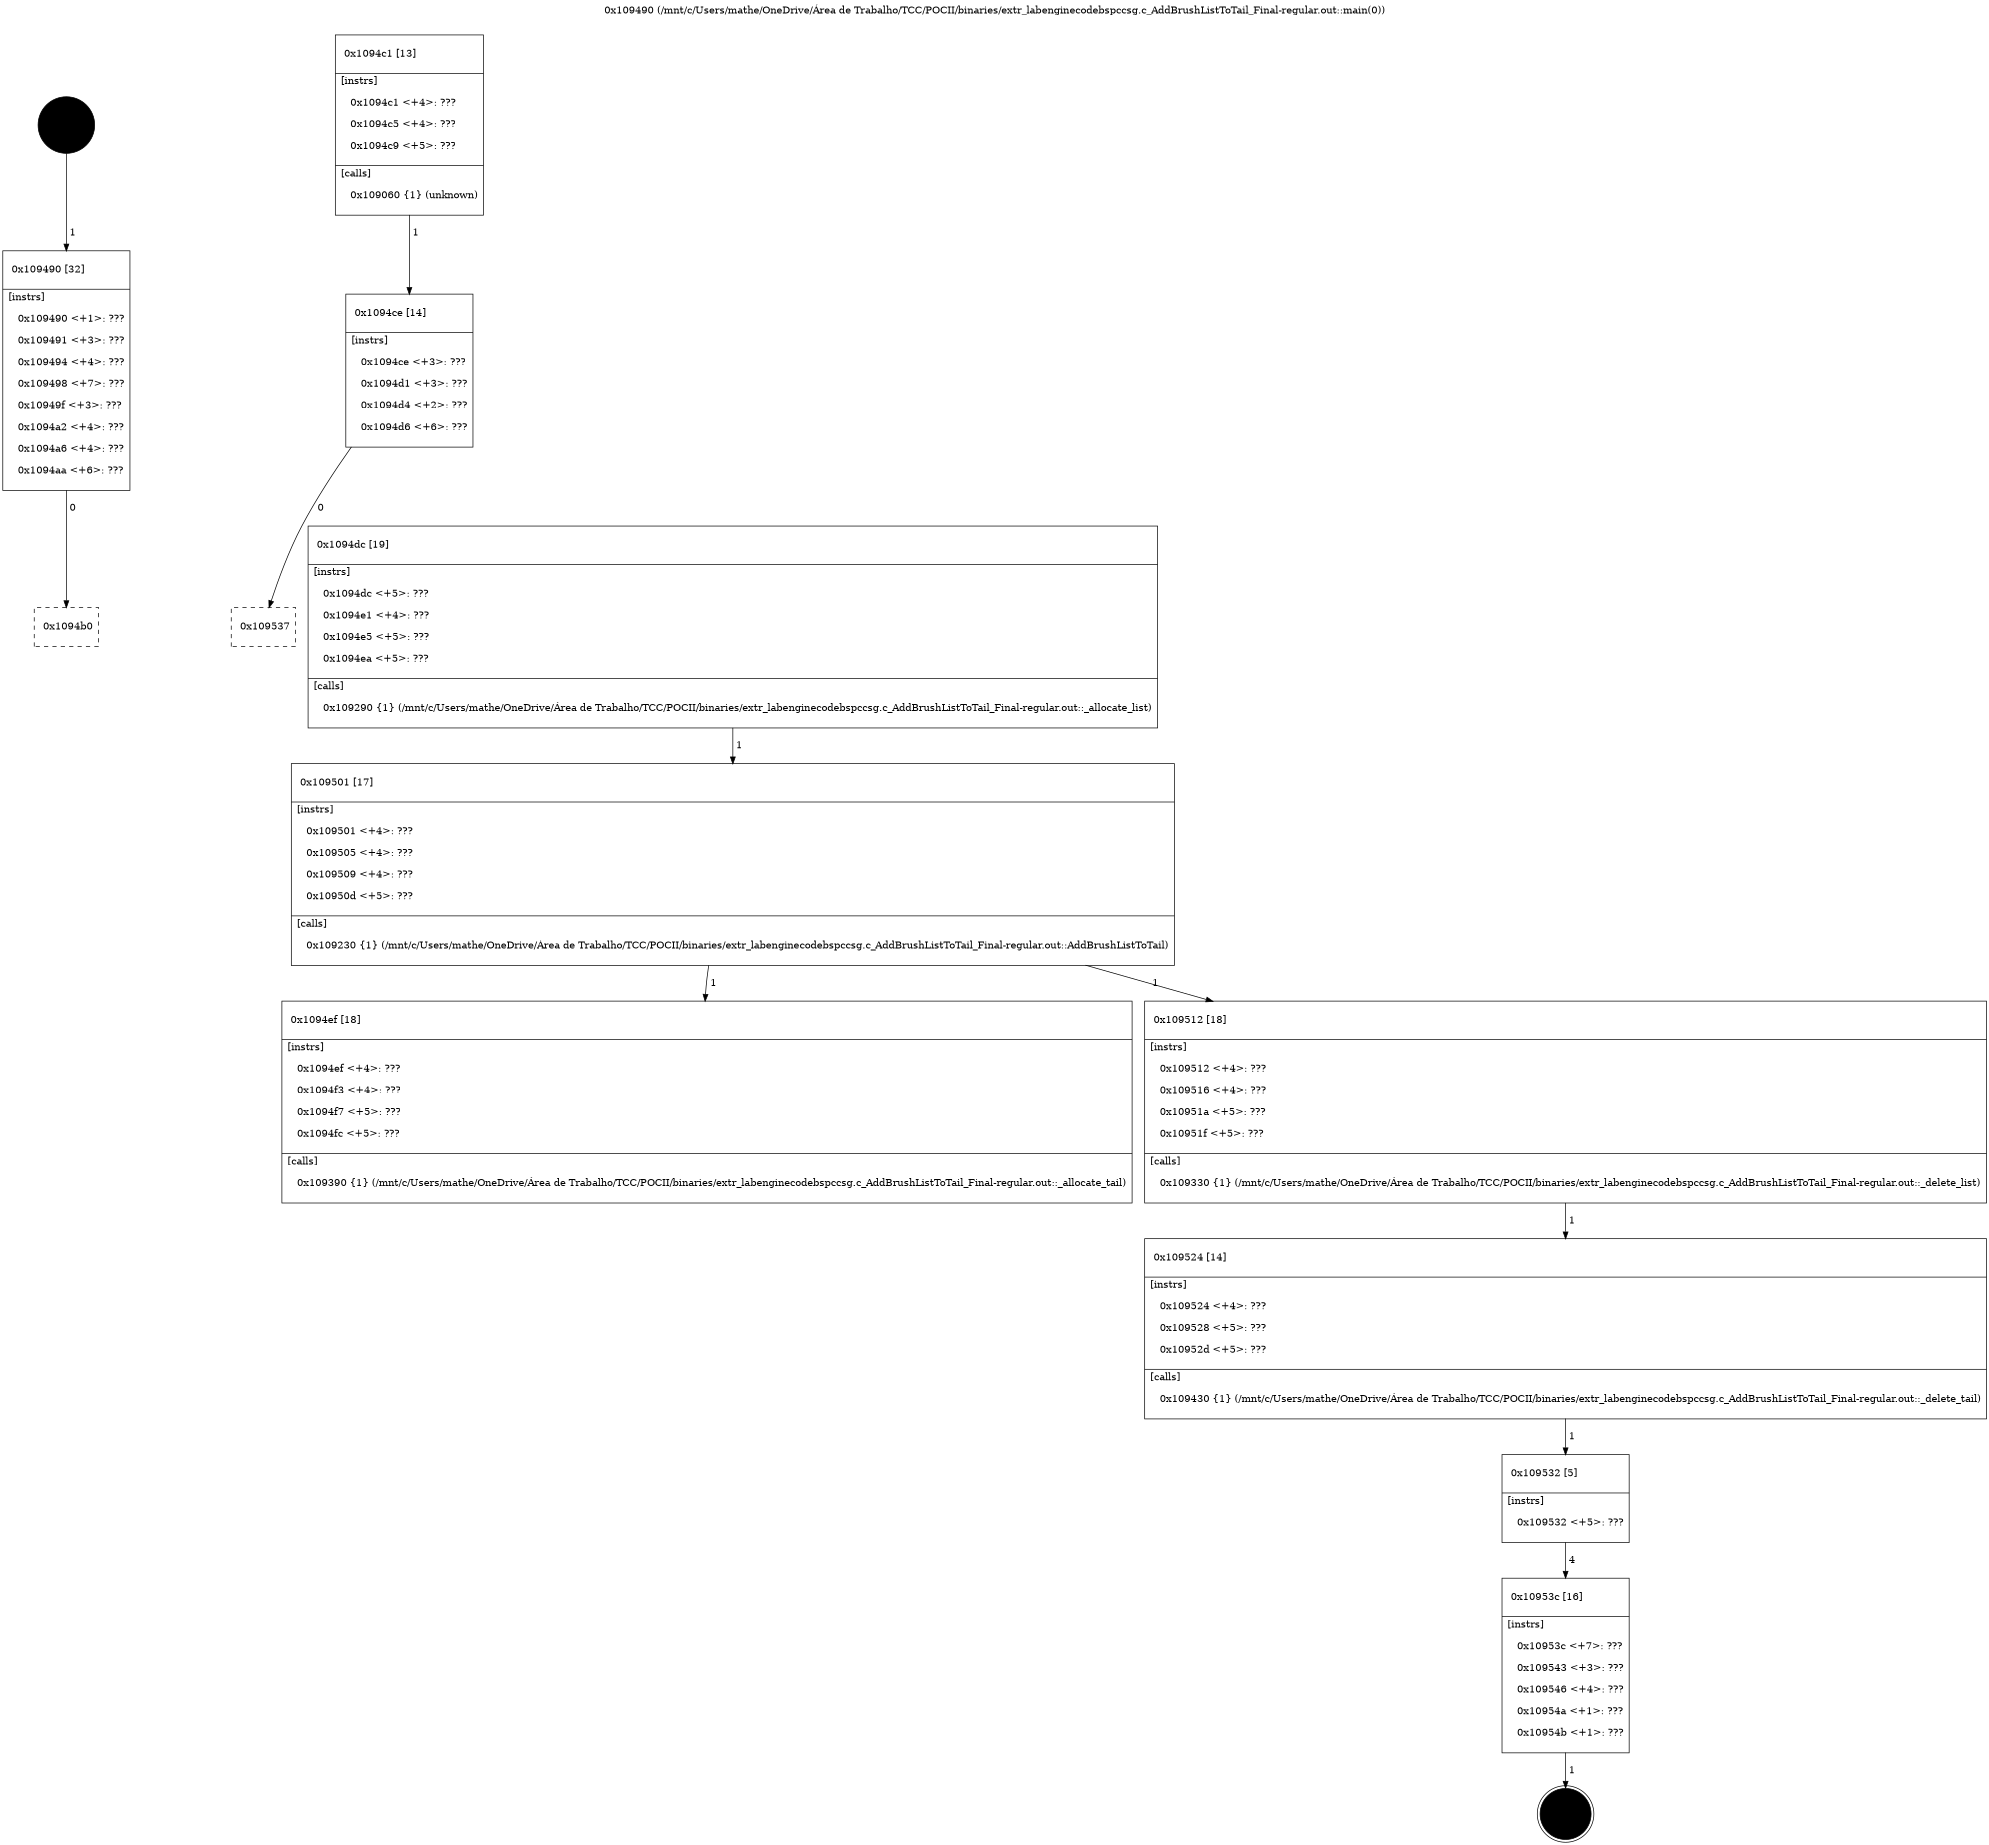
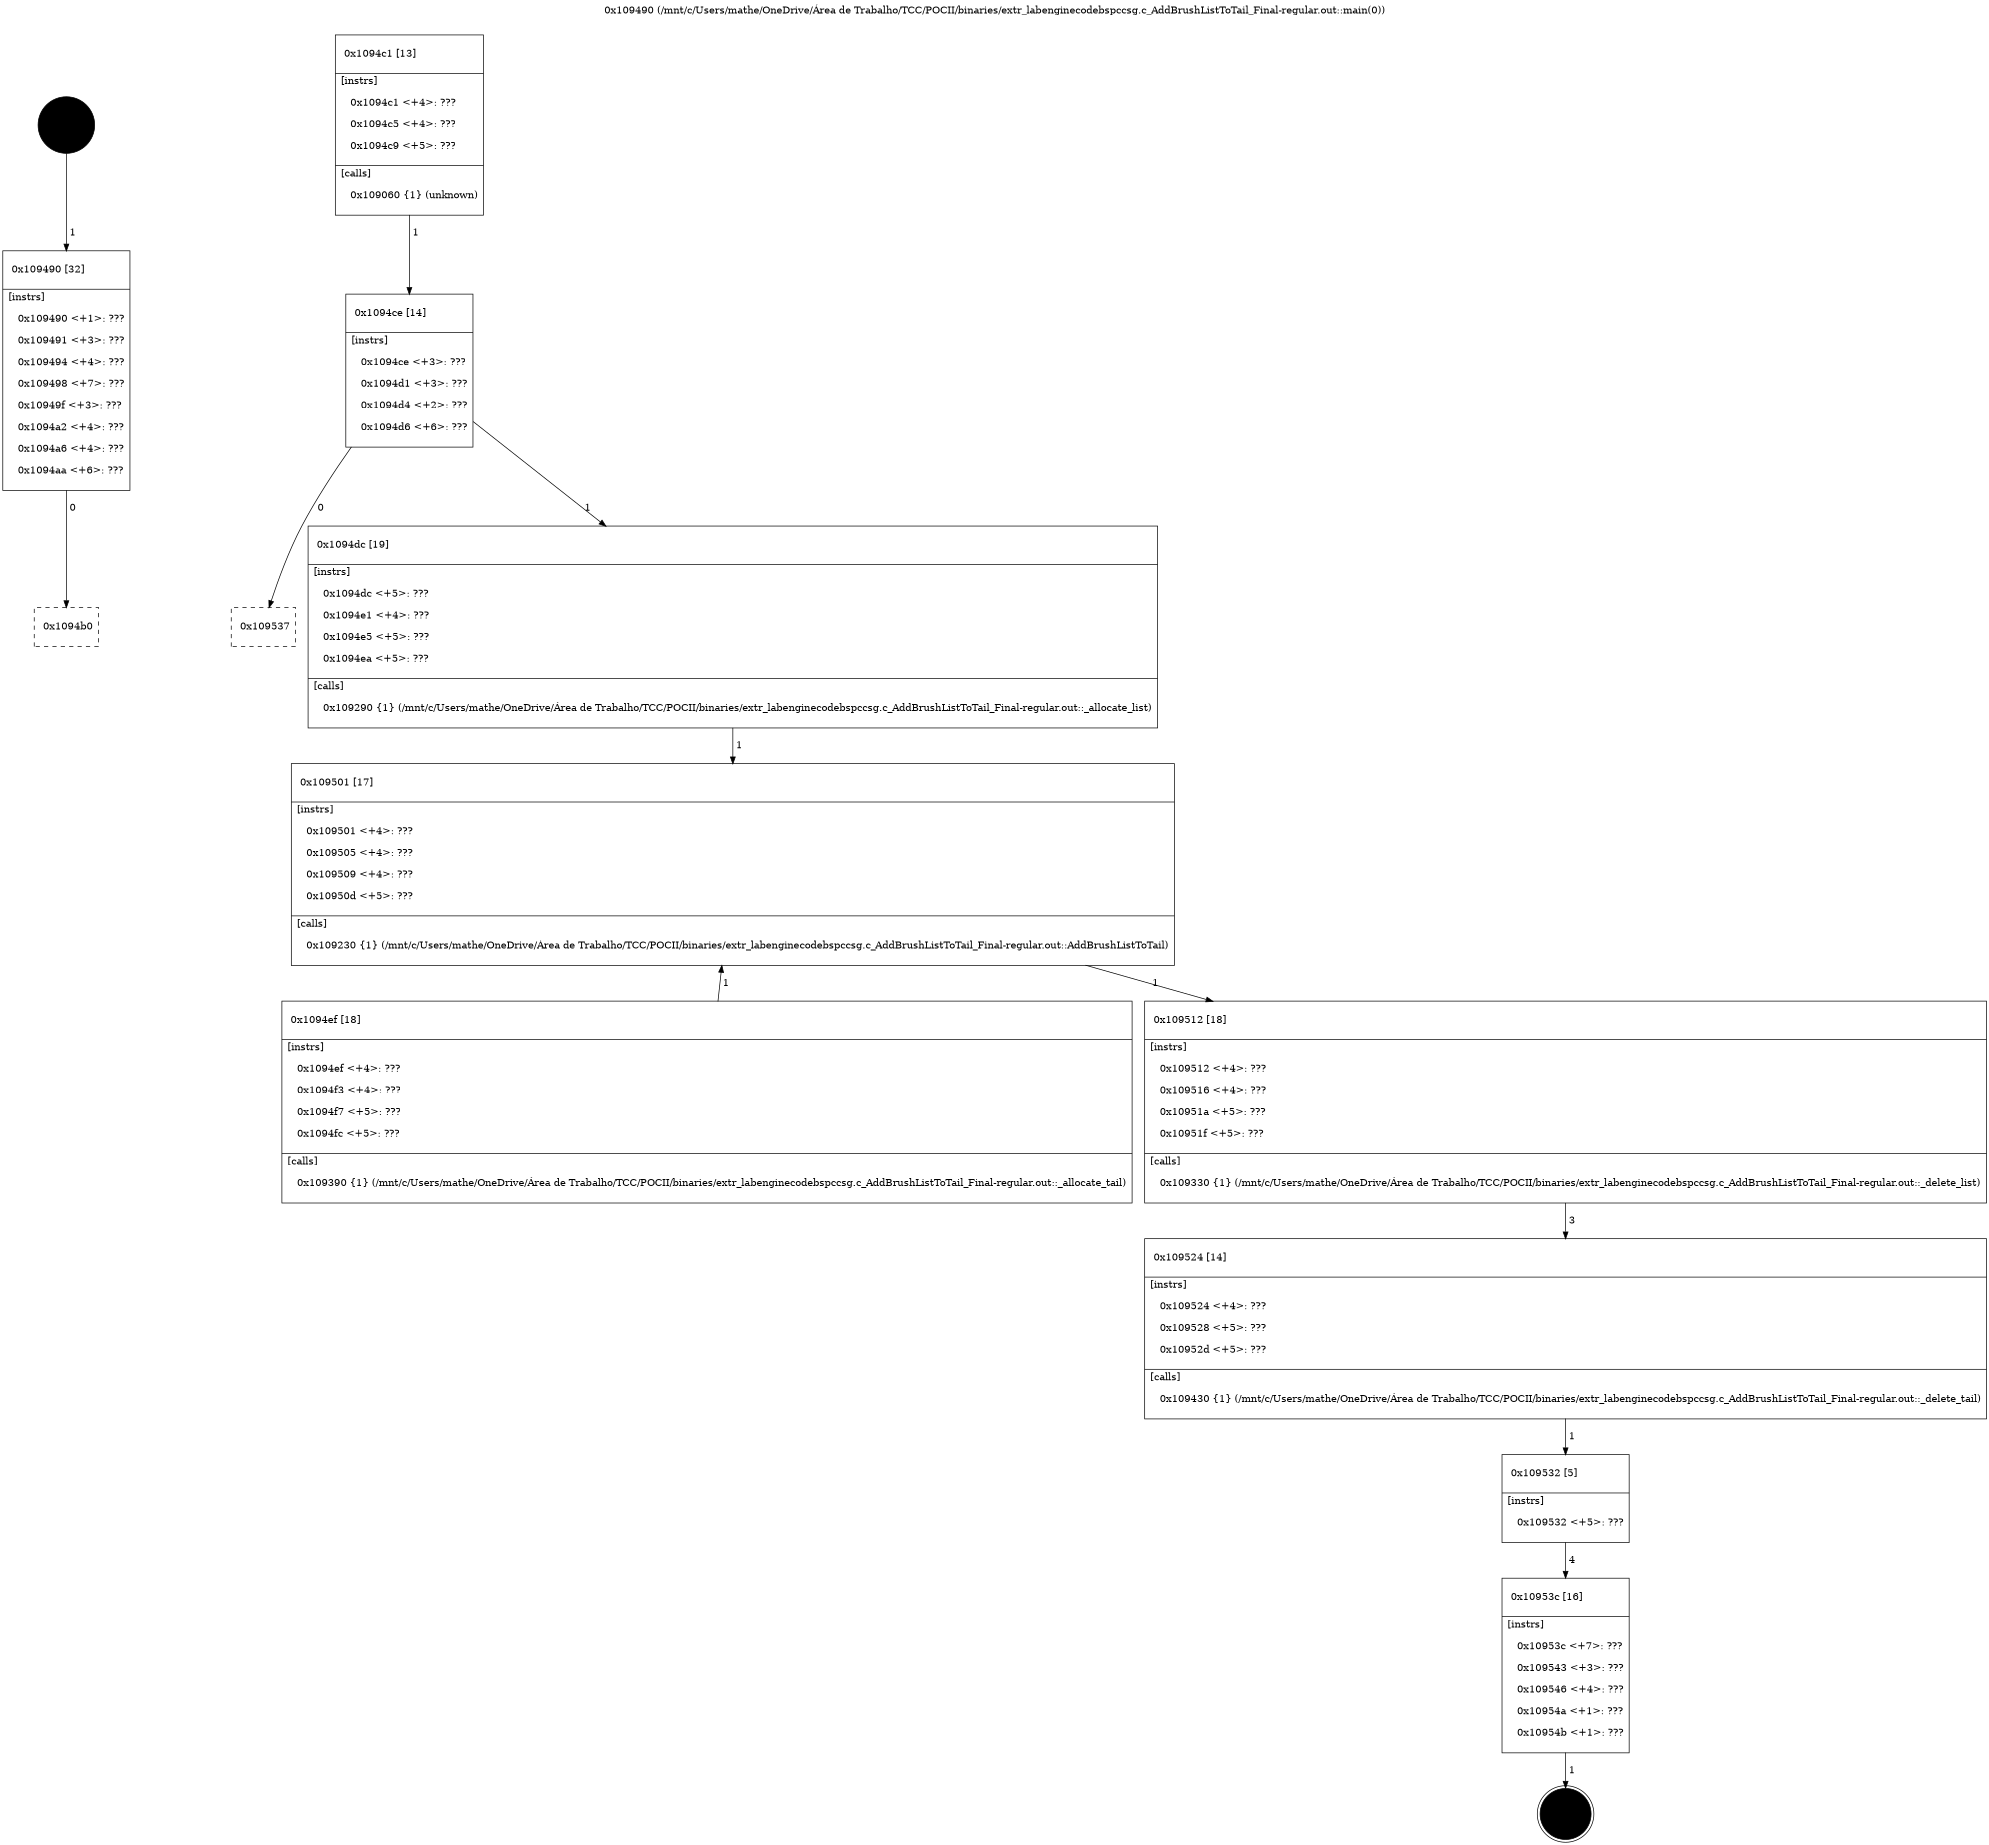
edge "0x1094ce [14]" -> "0x1094dc [19]": added, label "1"
edge "0x109501 [17]" -> "0x1094ef [18]": reversed
edge "0x109512 [18]" -> "0x109524 [14]": label " 1" -> " 3"
